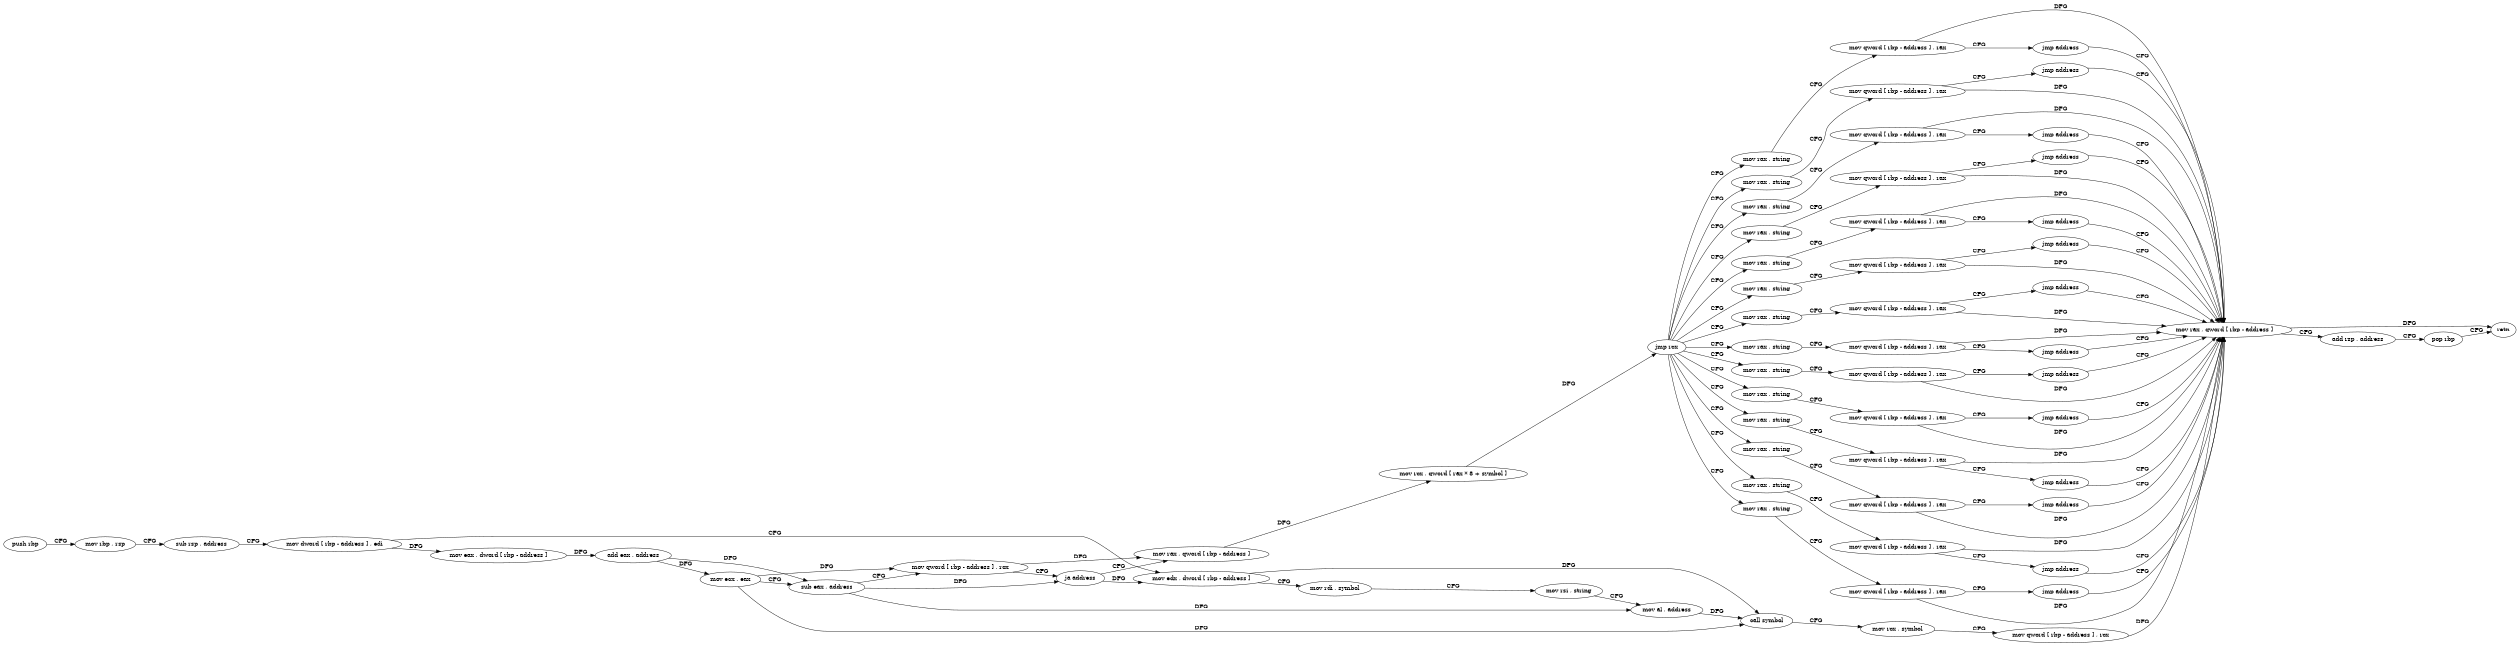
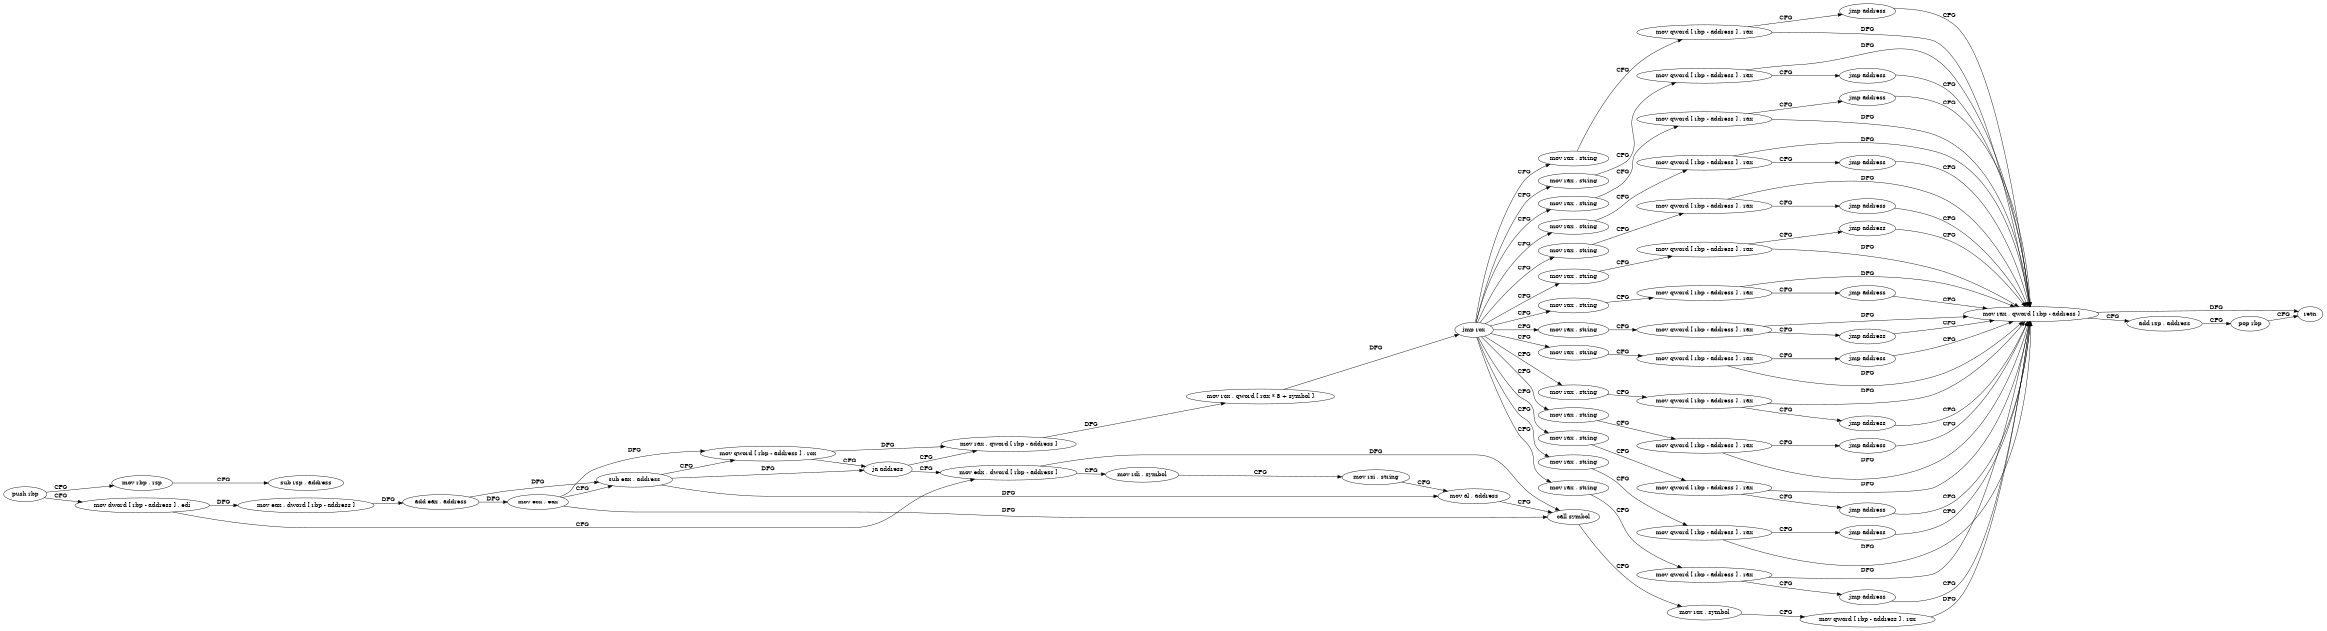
edge "sub rsp , address" -> "mov dword [ rbp - address ] , edi": now "push rbp" -> "mov dword [ rbp - address ] , edi"
edge "ja address" -> "mov edx , dword [ rbp - address ]": label "DFG" -> "CFG"
edge "mov al , address" -> "call symbol": label "DFG" -> "CFG"
